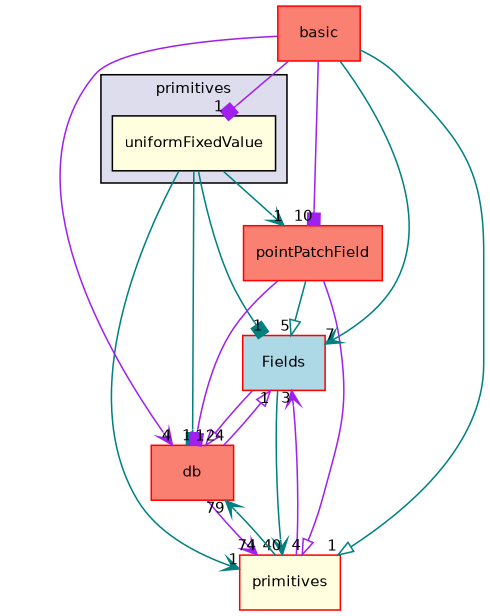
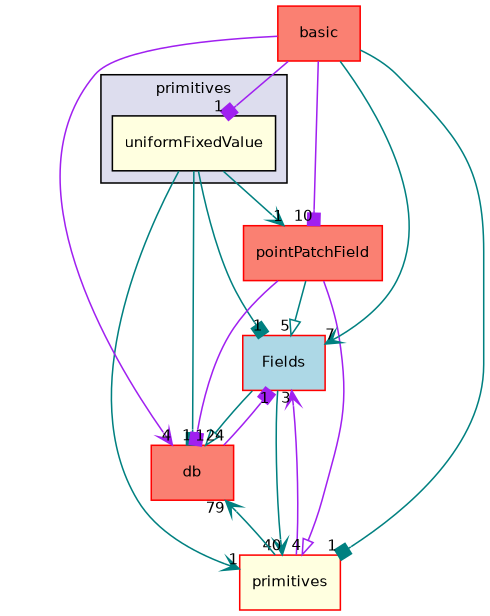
edge "basic" -> "primitives": arrowhead onormal -> box
edge "Fields" -> "db": color purple -> teal
edge "db" -> "Fields": arrowhead onormal -> box
edge "db" -> "primitives": removed
